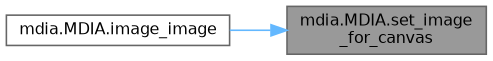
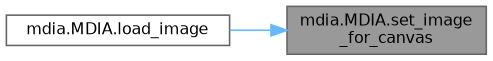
node "mdia.MDIA.image_image": label "mdia.MDIA.image_image" -> "mdia.MDIA.load_image"
